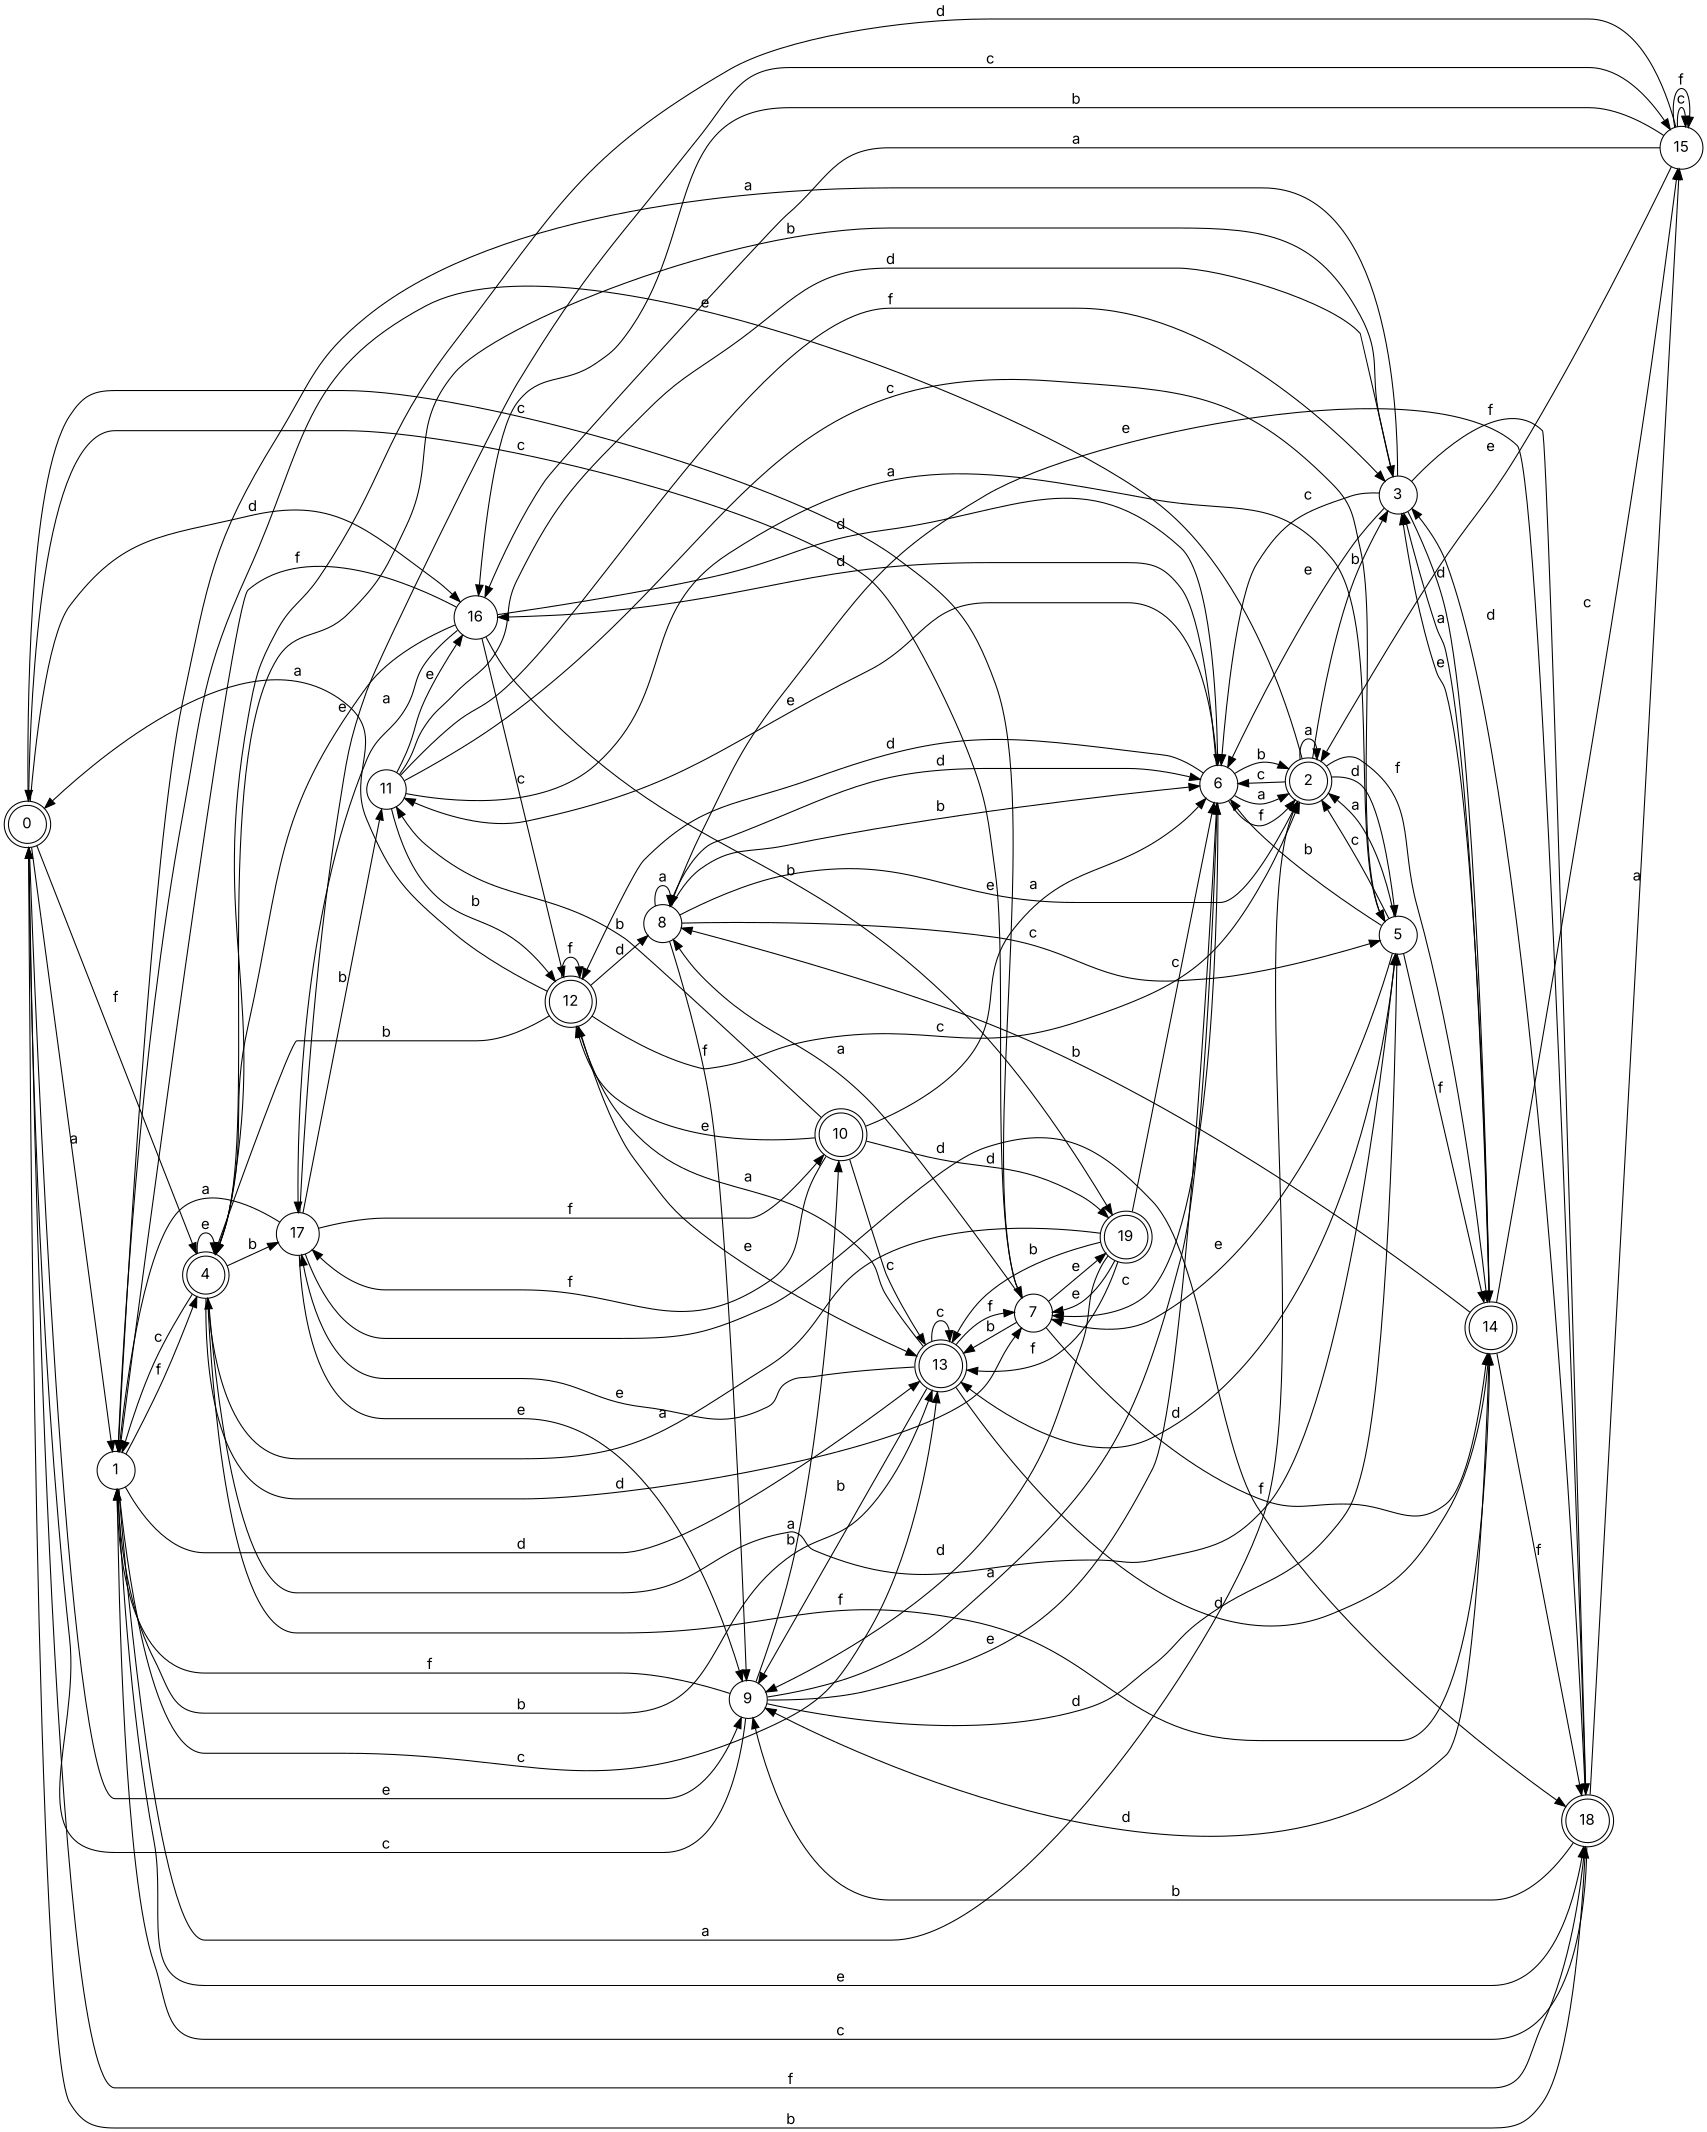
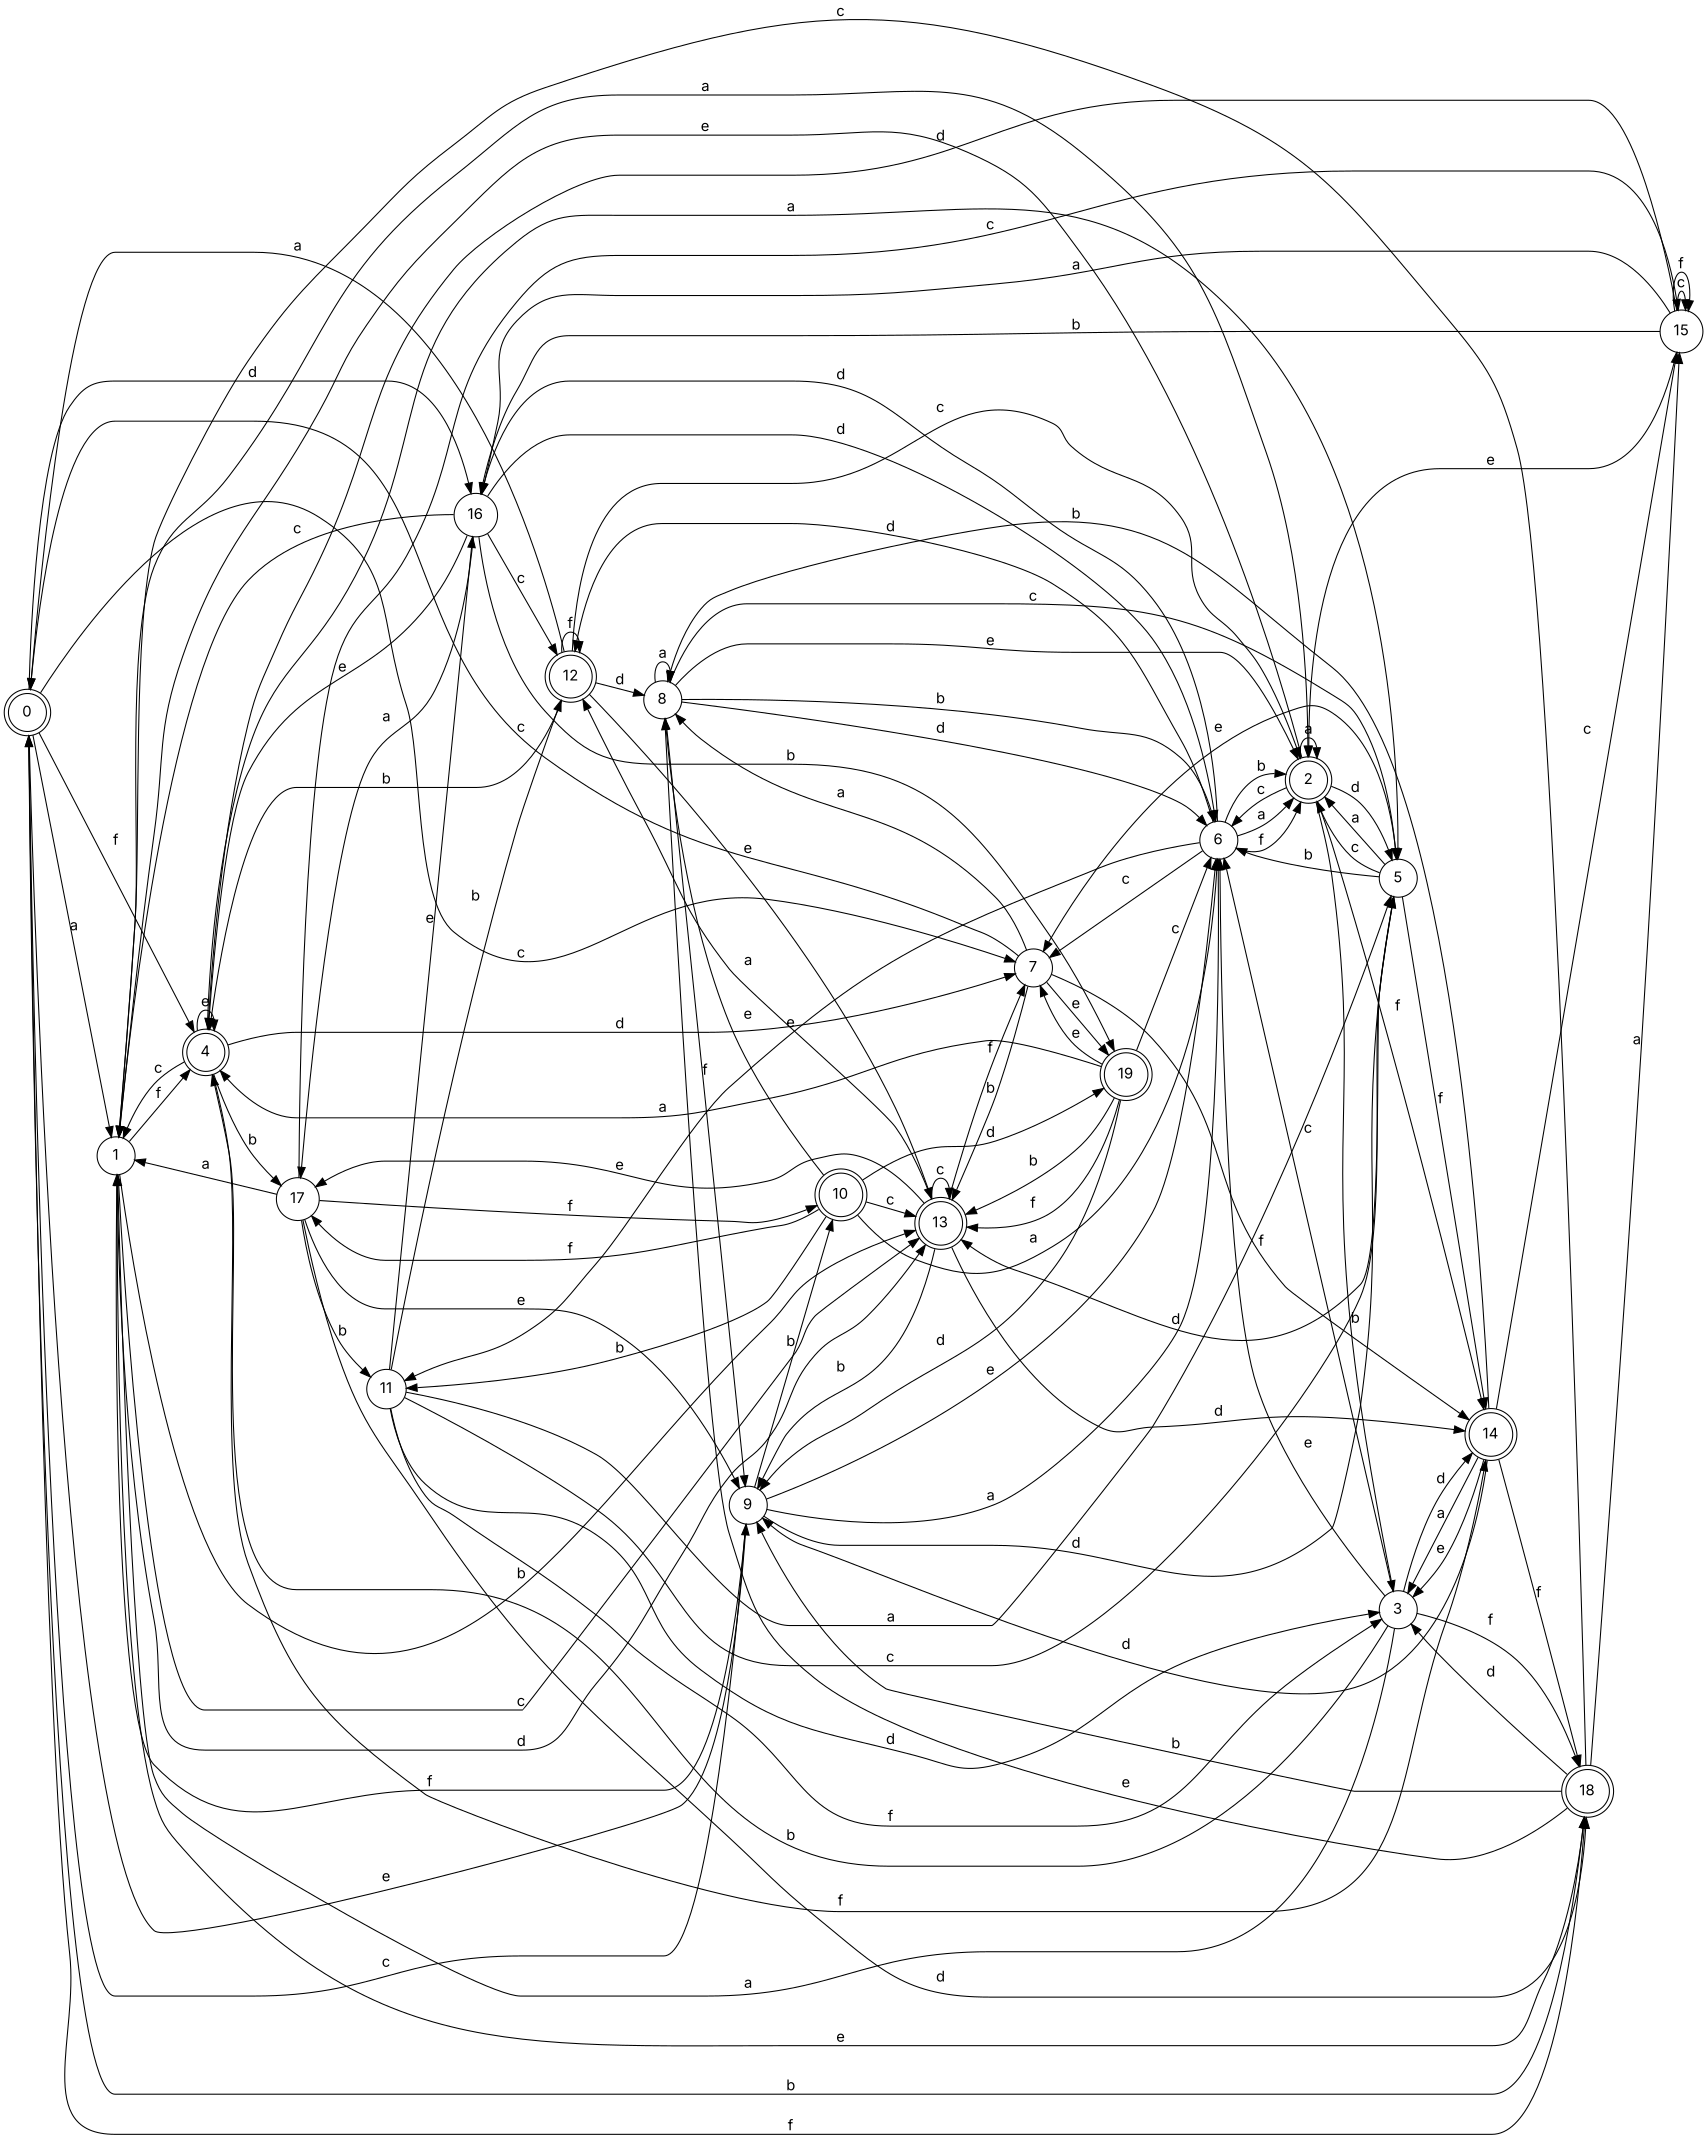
edge "16" -> "1": label "f" -> "c"
edge "10" -> "12": now "10" -> "8"
